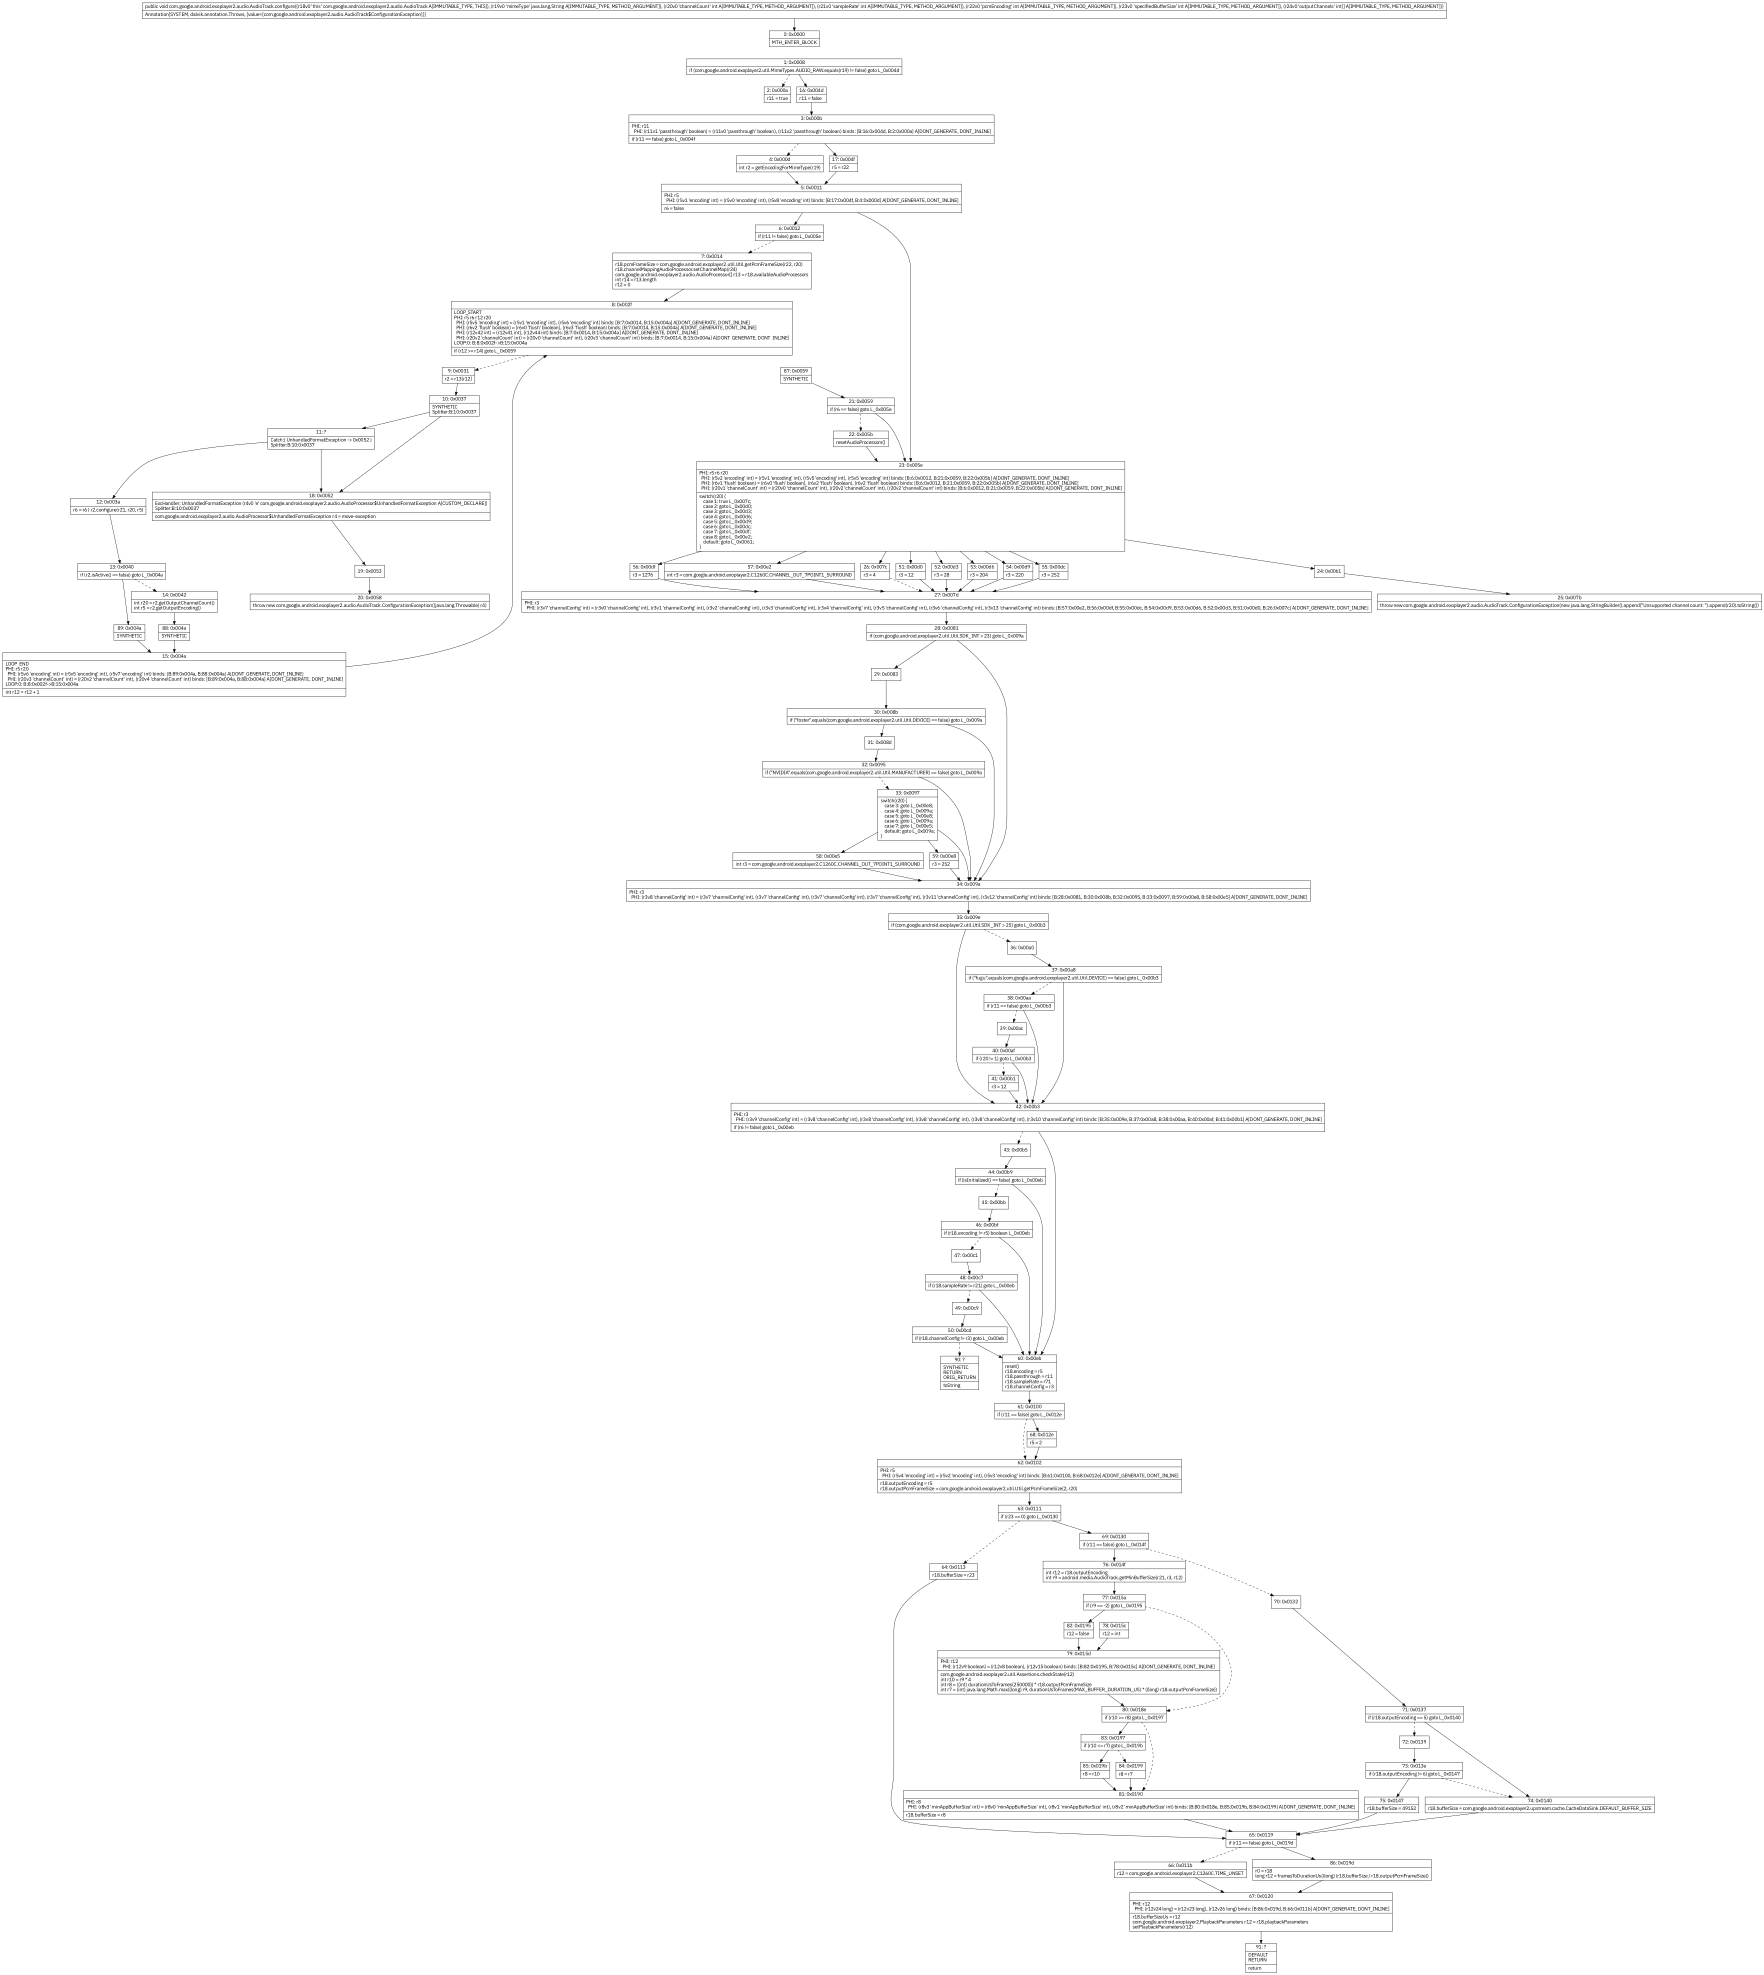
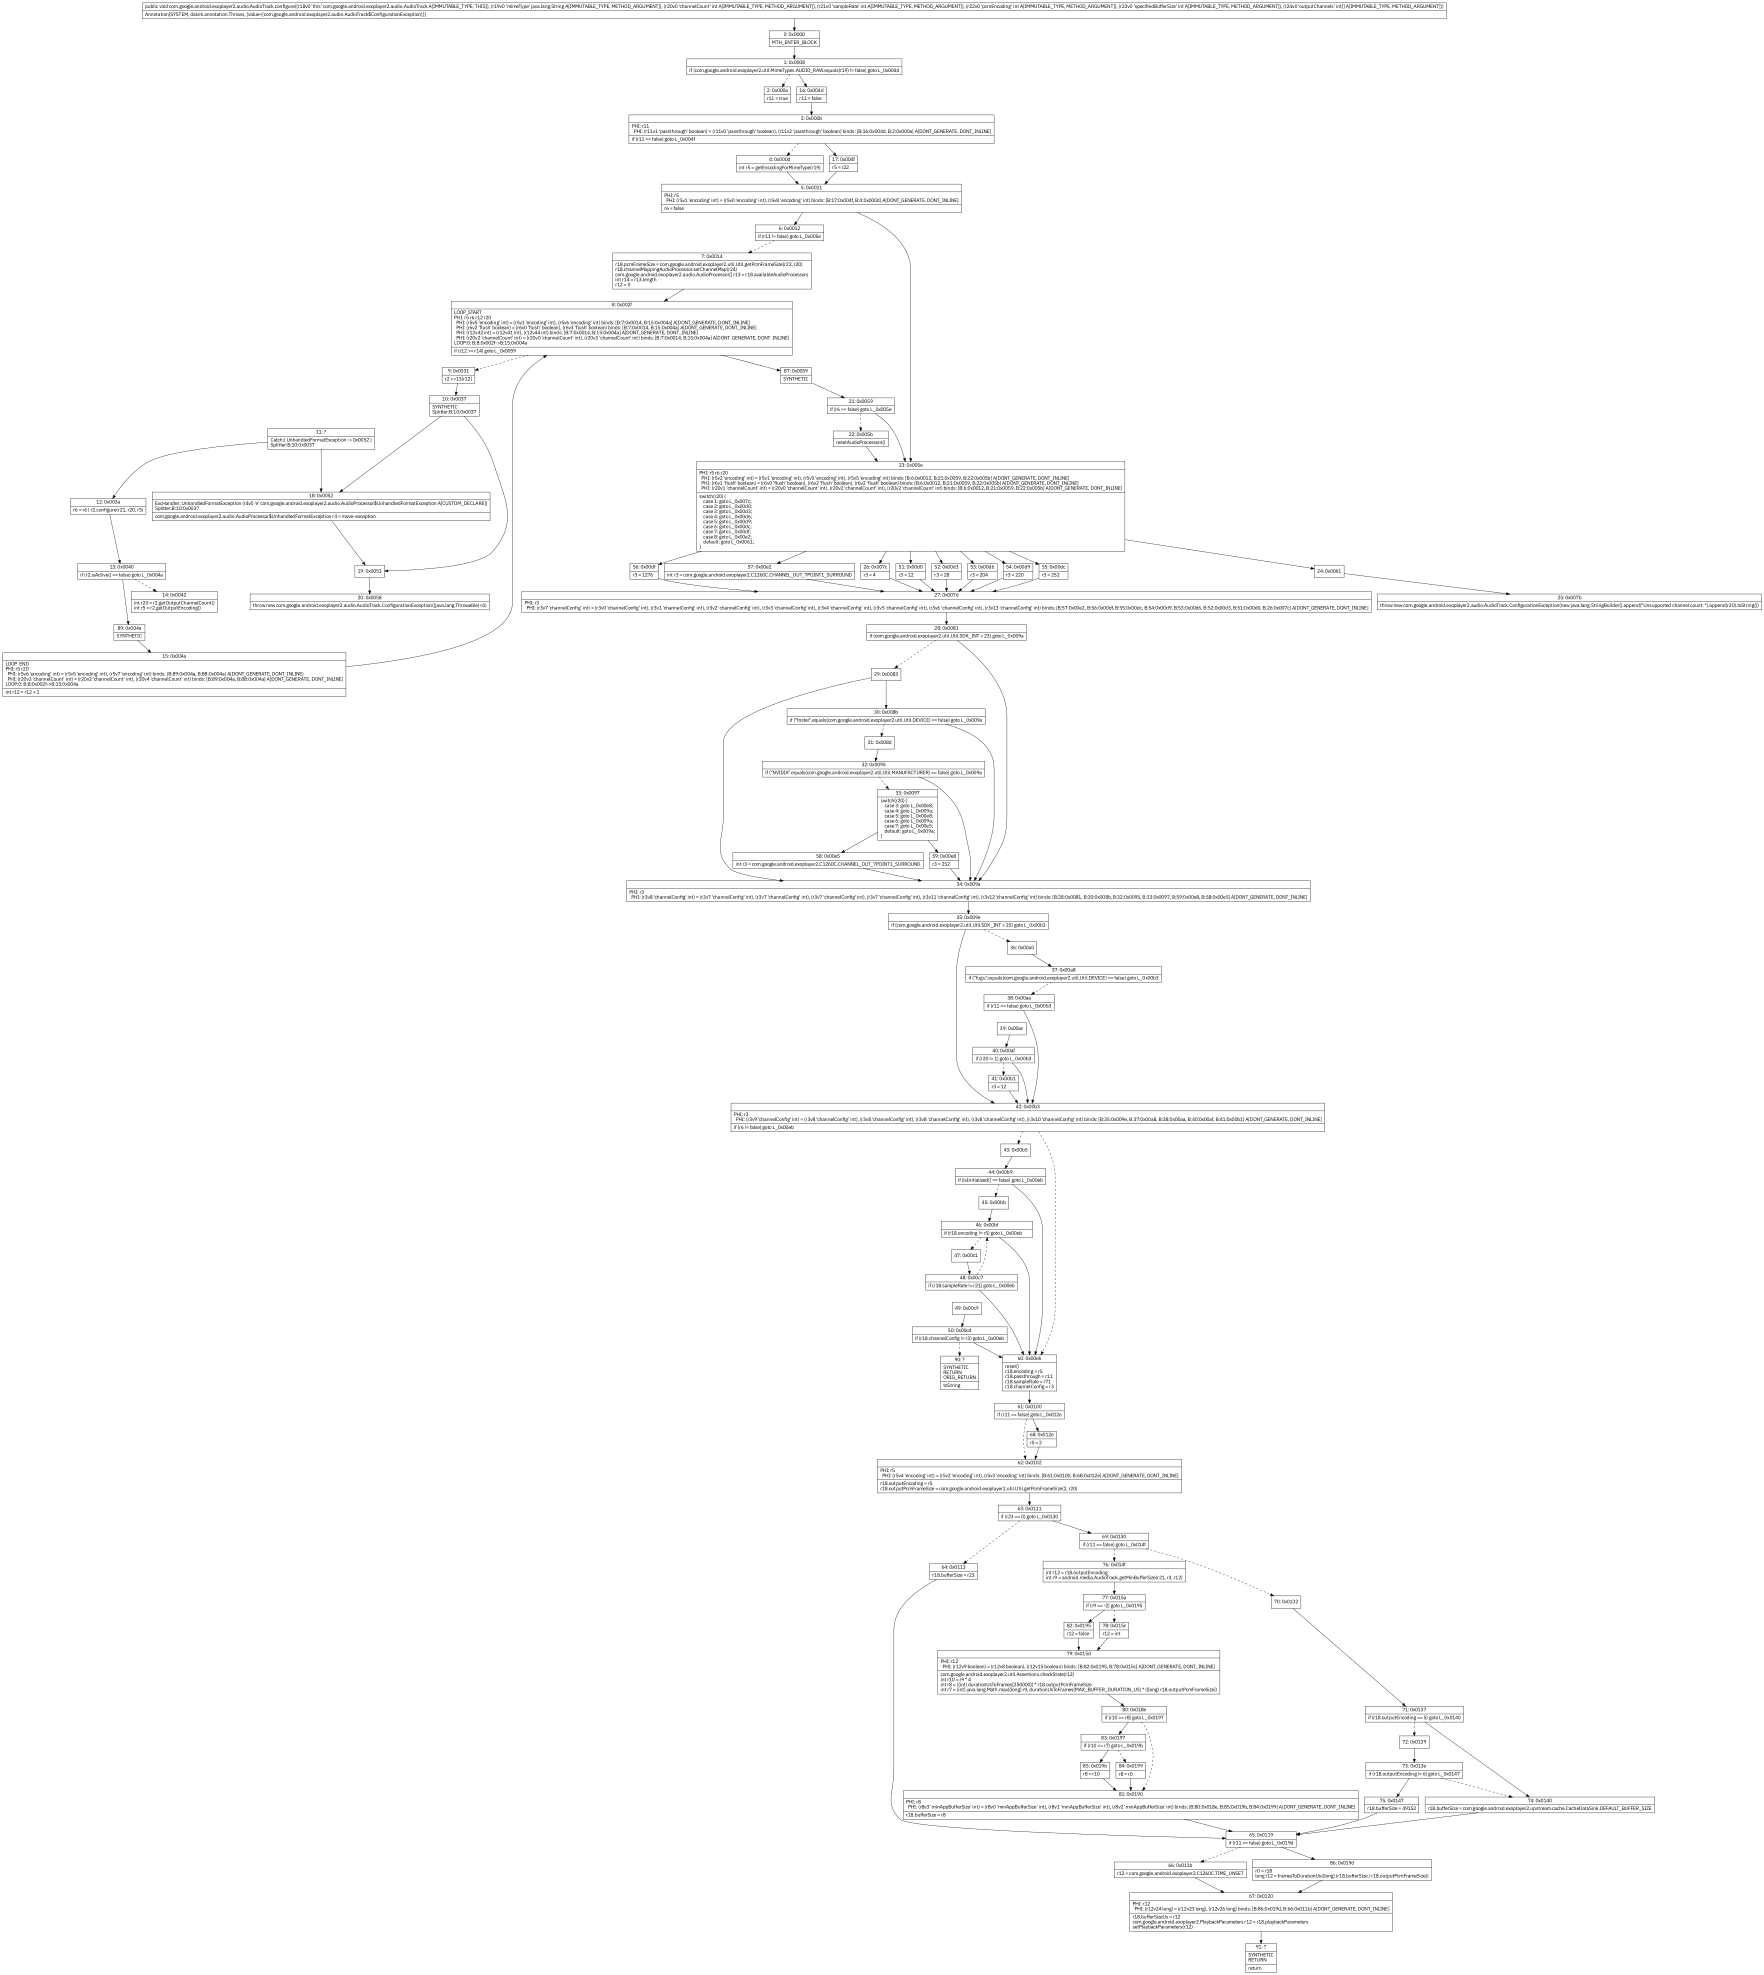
edge "0: 0x0000" -> "1: 0x0008": added
node "4: 0x000d": text "int r2 = getEncodingForMimeType(r19)" -> "int r5 = getEncodingForMimeType(r19)"
edge "8: 0x002f" -> "87: 0x0059": added
edge "10: 0x0037" -> "11: ?": now "10: 0x0037" -> "19: 0x0053"
node "23: 0x005e": text "case 1: true L_0x007c;" -> "case 1: goto L_0x007c;"
edge "26: 0x007c" -> "27: 0x007d": style dashed -> solid
node "88: 0x004a": removed
edge "28: 0x0081" -> "29: 0x0083": style solid -> dashed
edge "30: 0x008b" -> "31: 0x008d": style solid -> dashed
edge "33: 0x0097" -> "34: 0x009a": now "29: 0x0083" -> "34: 0x009a"
edge "38: 0x00aa" -> "39: 0x00ac": removed
edge "37: 0x00a8" -> "42: 0x00b3": removed
node "46: 0x00bf": text "if (r18.encoding != r5) boolean L_0x00eb" -> "if (r18.encoding != r5) goto L_0x00eb"
edge "42: 0x00b3" -> "60: 0x00eb": style solid -> dashed
edge "48: 0x00c7" -> "49: 0x00c9": now "48: 0x00c7" -> "46: 0x00bf"
edge "69: 0x0130" -> "76: 0x014f": style solid -> dashed
edge "77: 0x015a" -> "80: 0x018e": now "77: 0x015a" -> "78: 0x015c"
node "84: 0x0199": text "r8 = r7" -> "r8 = r0"
node "91: ?": text "DEFAULT" -> "SYNTHETIC"
